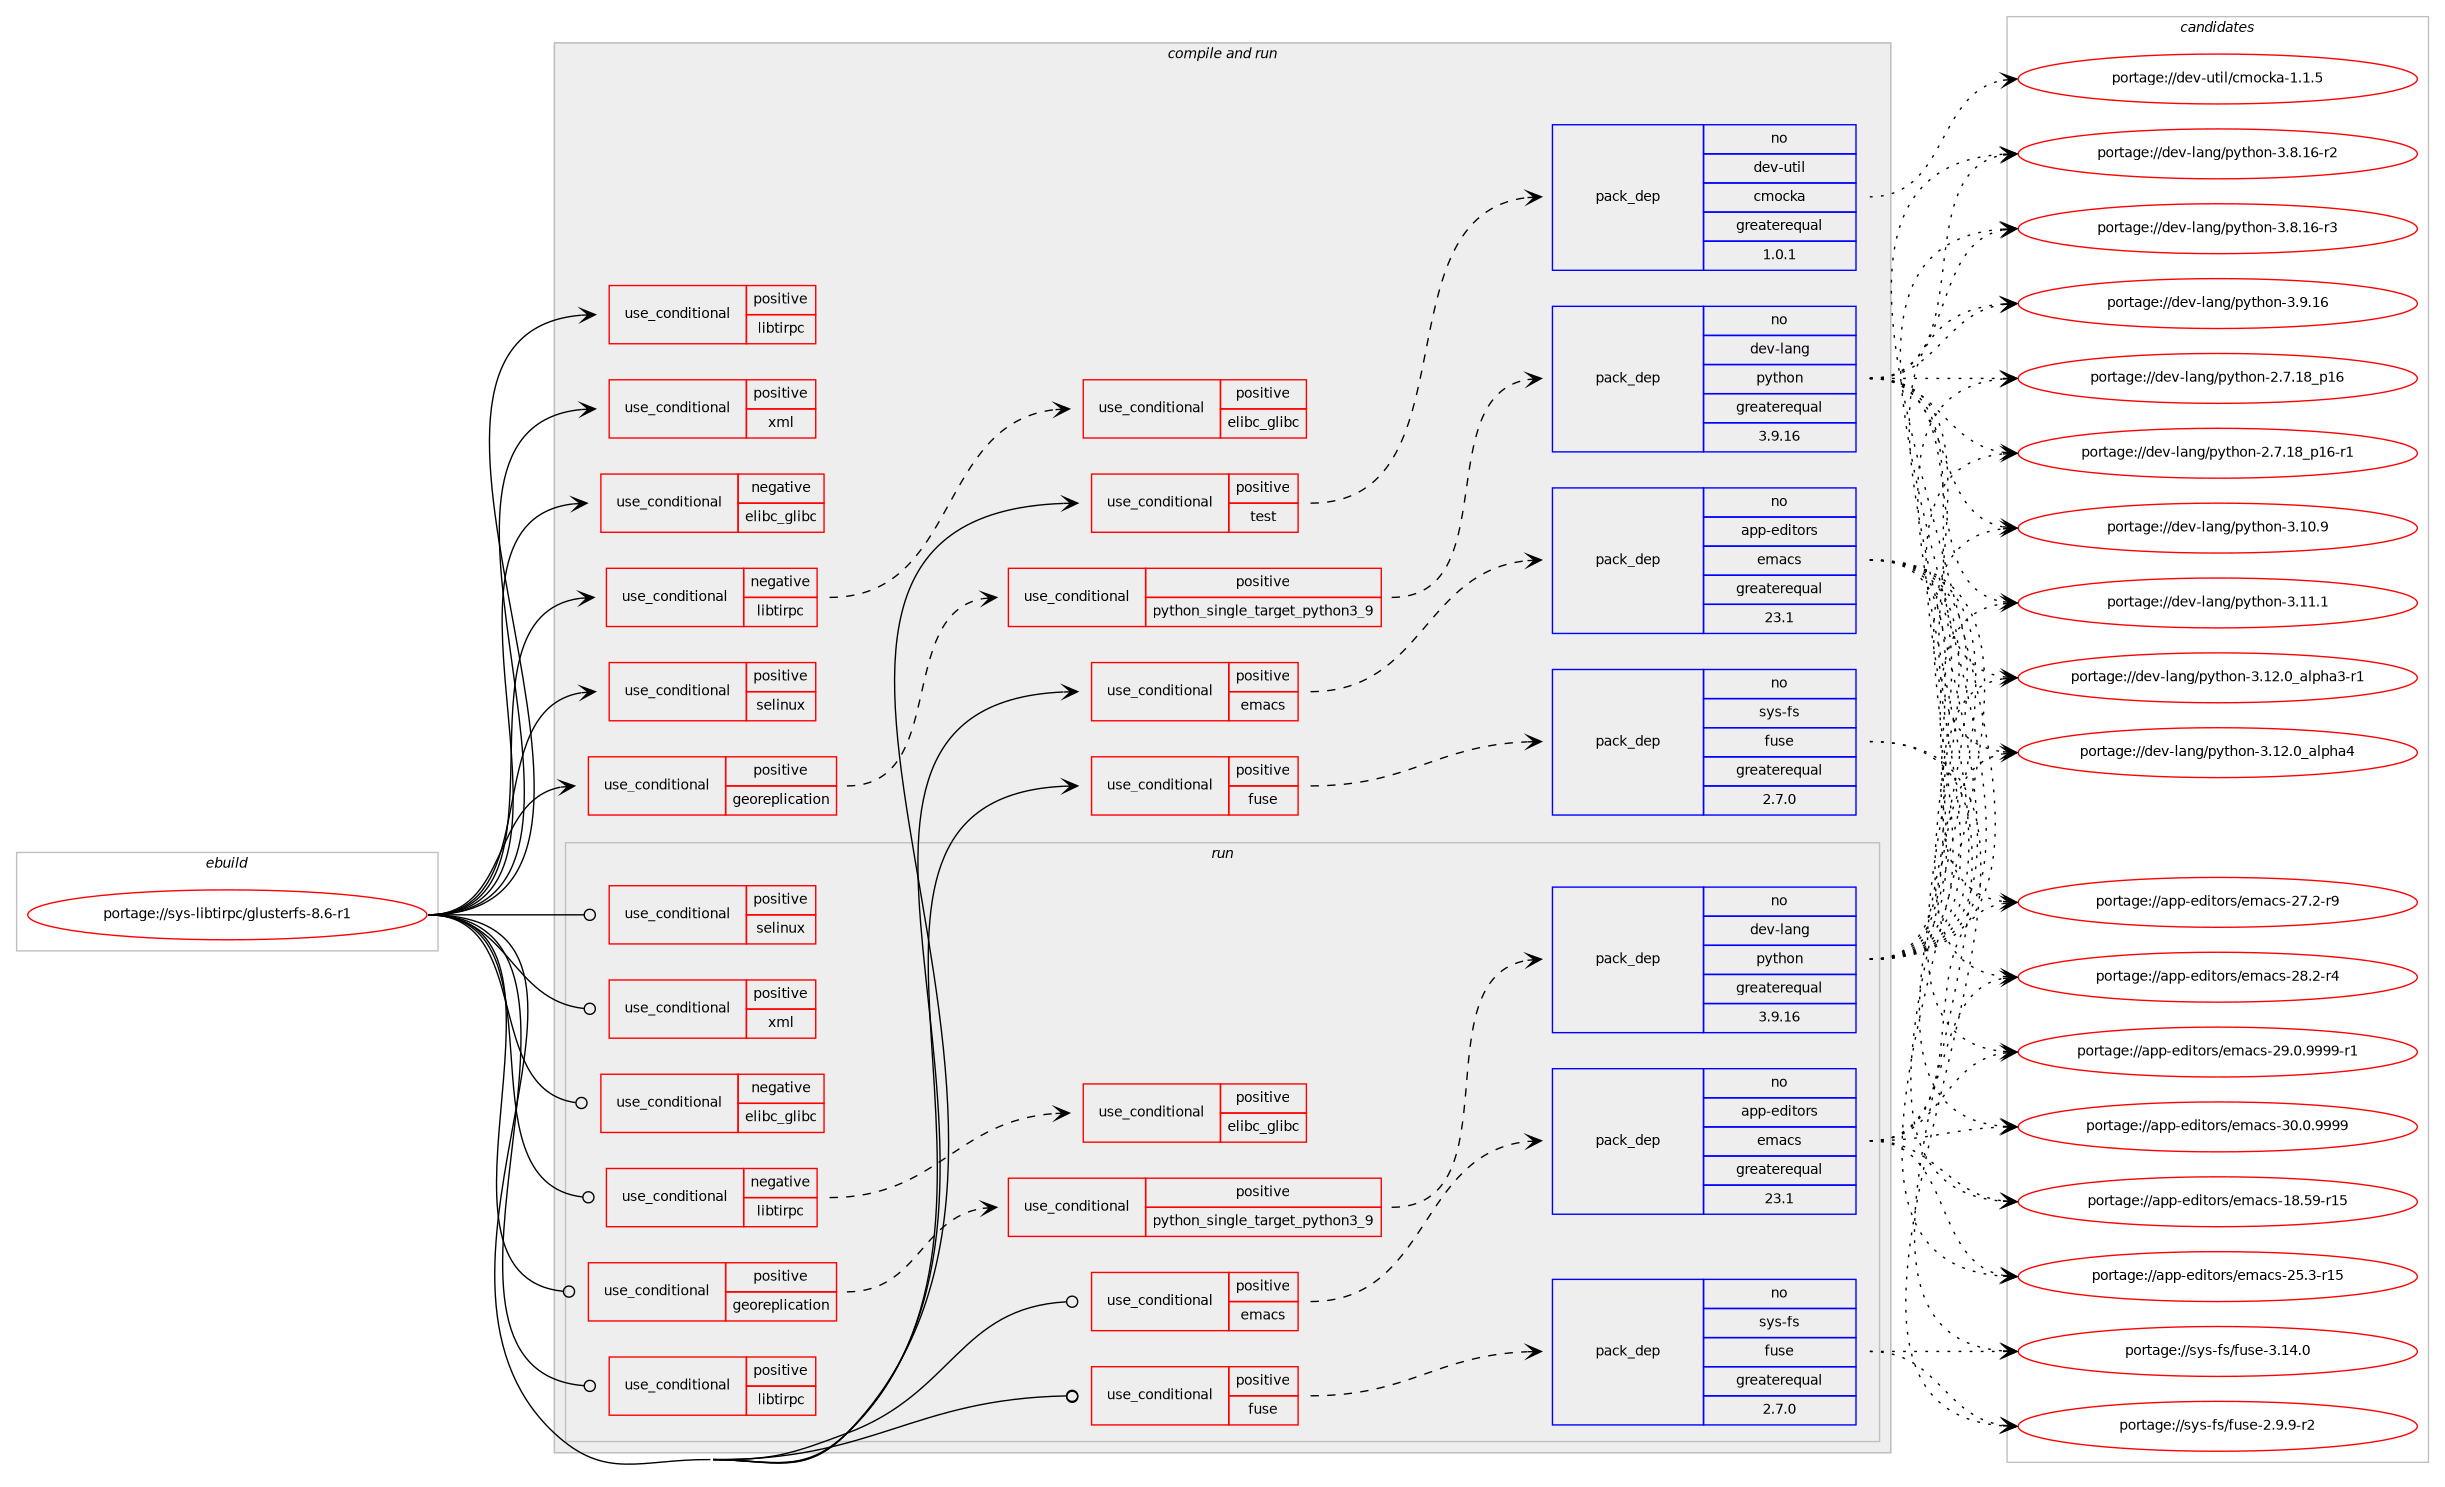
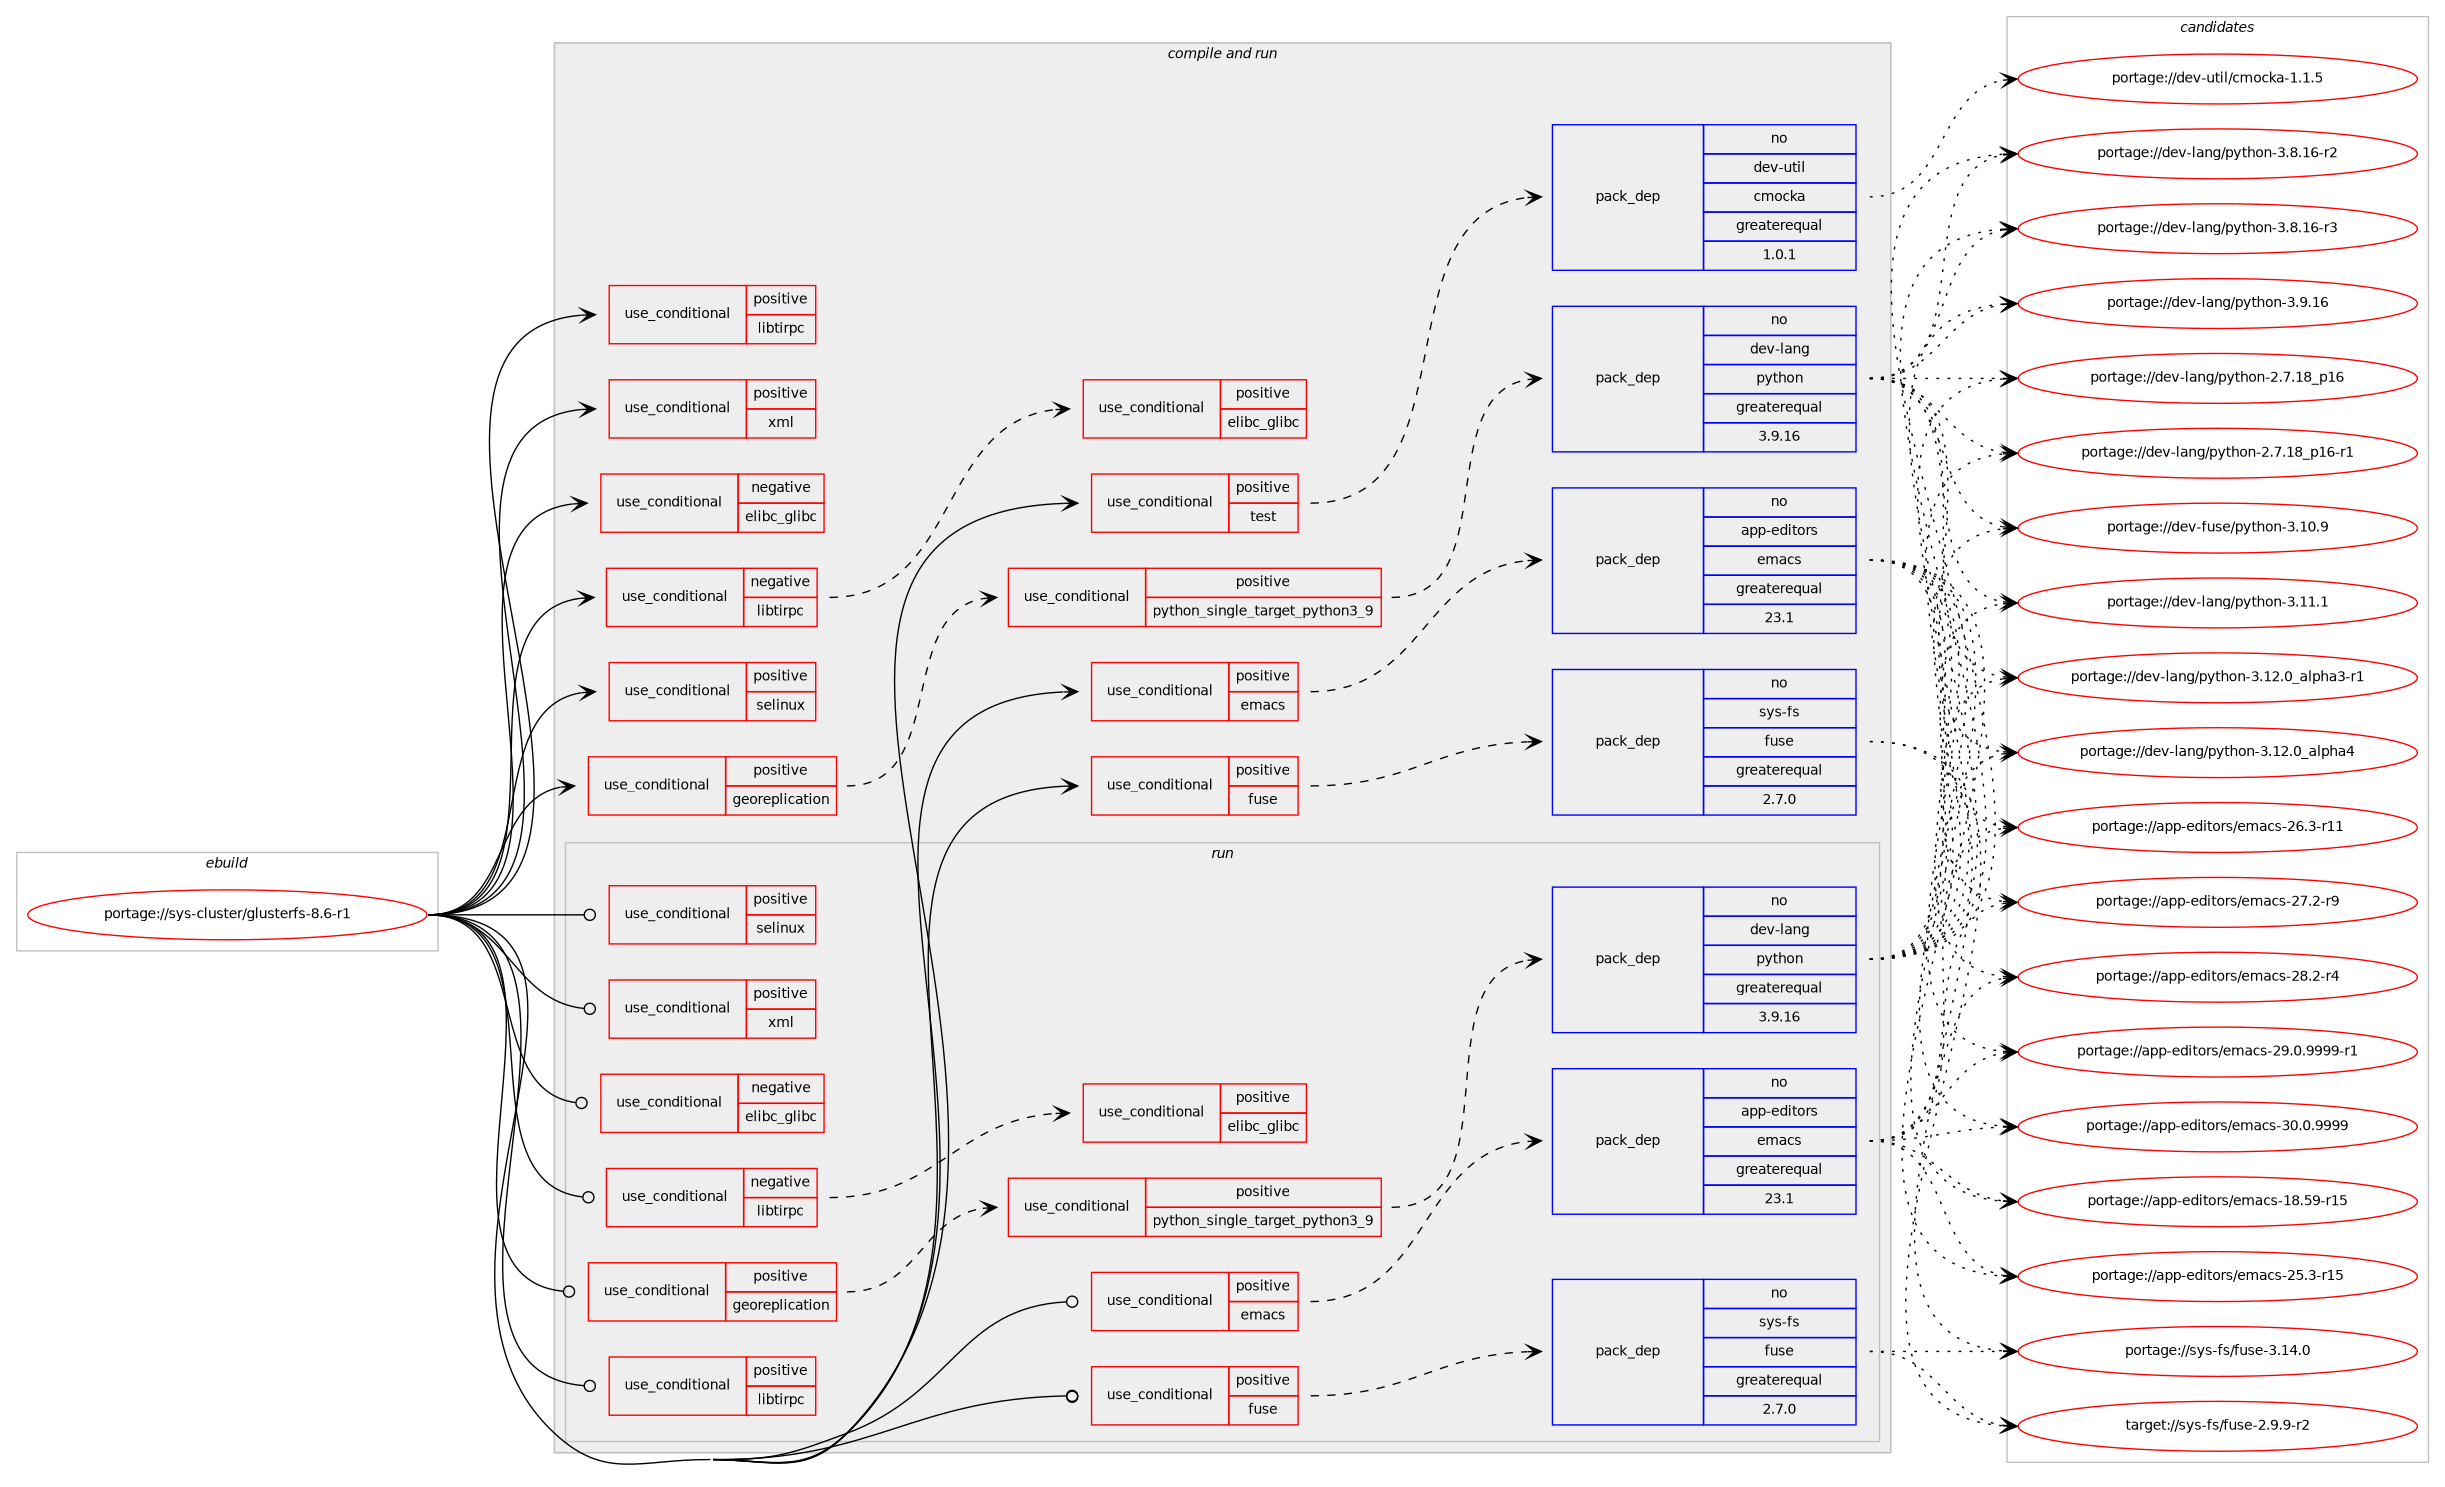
node "portage://dev-lang/python-3.10.9": label "portage://dev-lang/python-3.10.9" -> "portage://dev-fuse/python-3.10.9"
node "portage://app-editors/emacs-26.3-r11": added
node "portage://sys-libtirpc/glusterfs-8.6-r1": label "portage://sys-libtirpc/glusterfs-8.6-r1" -> "portage://sys-cluster/glusterfs-8.6-r1"
node "portage://sys-fs/fuse-2.9.9-r2": label "portage://sys-fs/fuse-2.9.9-r2" -> "target://sys-fs/fuse-2.9.9-r2"
